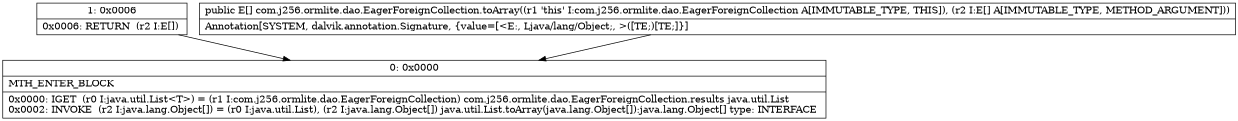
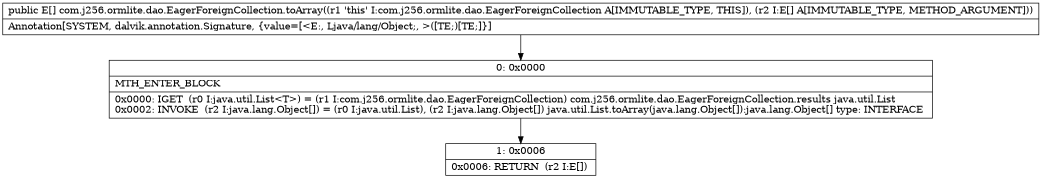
edge "1: 0x0006" -> "0: 0x0000": reversed
